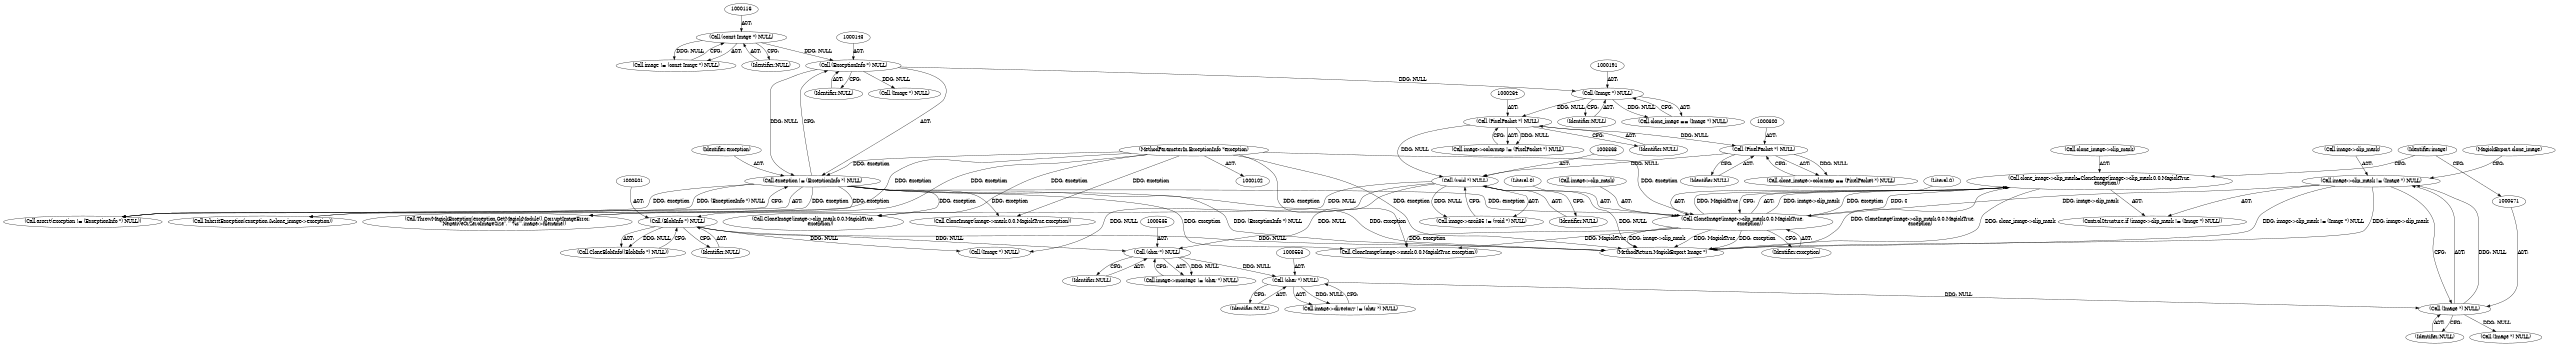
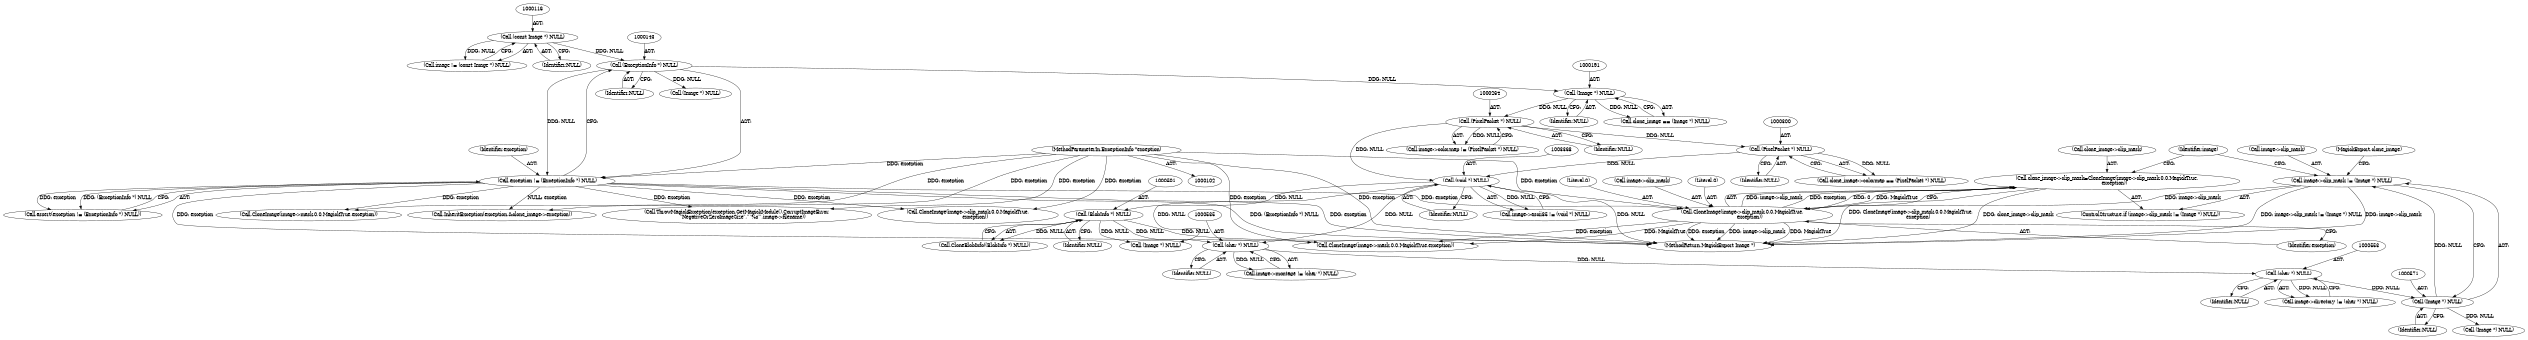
edge "(Identifier,image)" -> "1000571": now "(Identifier,image)" -> "(Call,image->clip_mask != (Image *) NULL)"
edge "(Call,exception != (ExceptionInfo *) NULL)" -> "(Call,InheritException(exception,&clone_image->exception))": label "DDG: exception" -> "NULL: exception"
